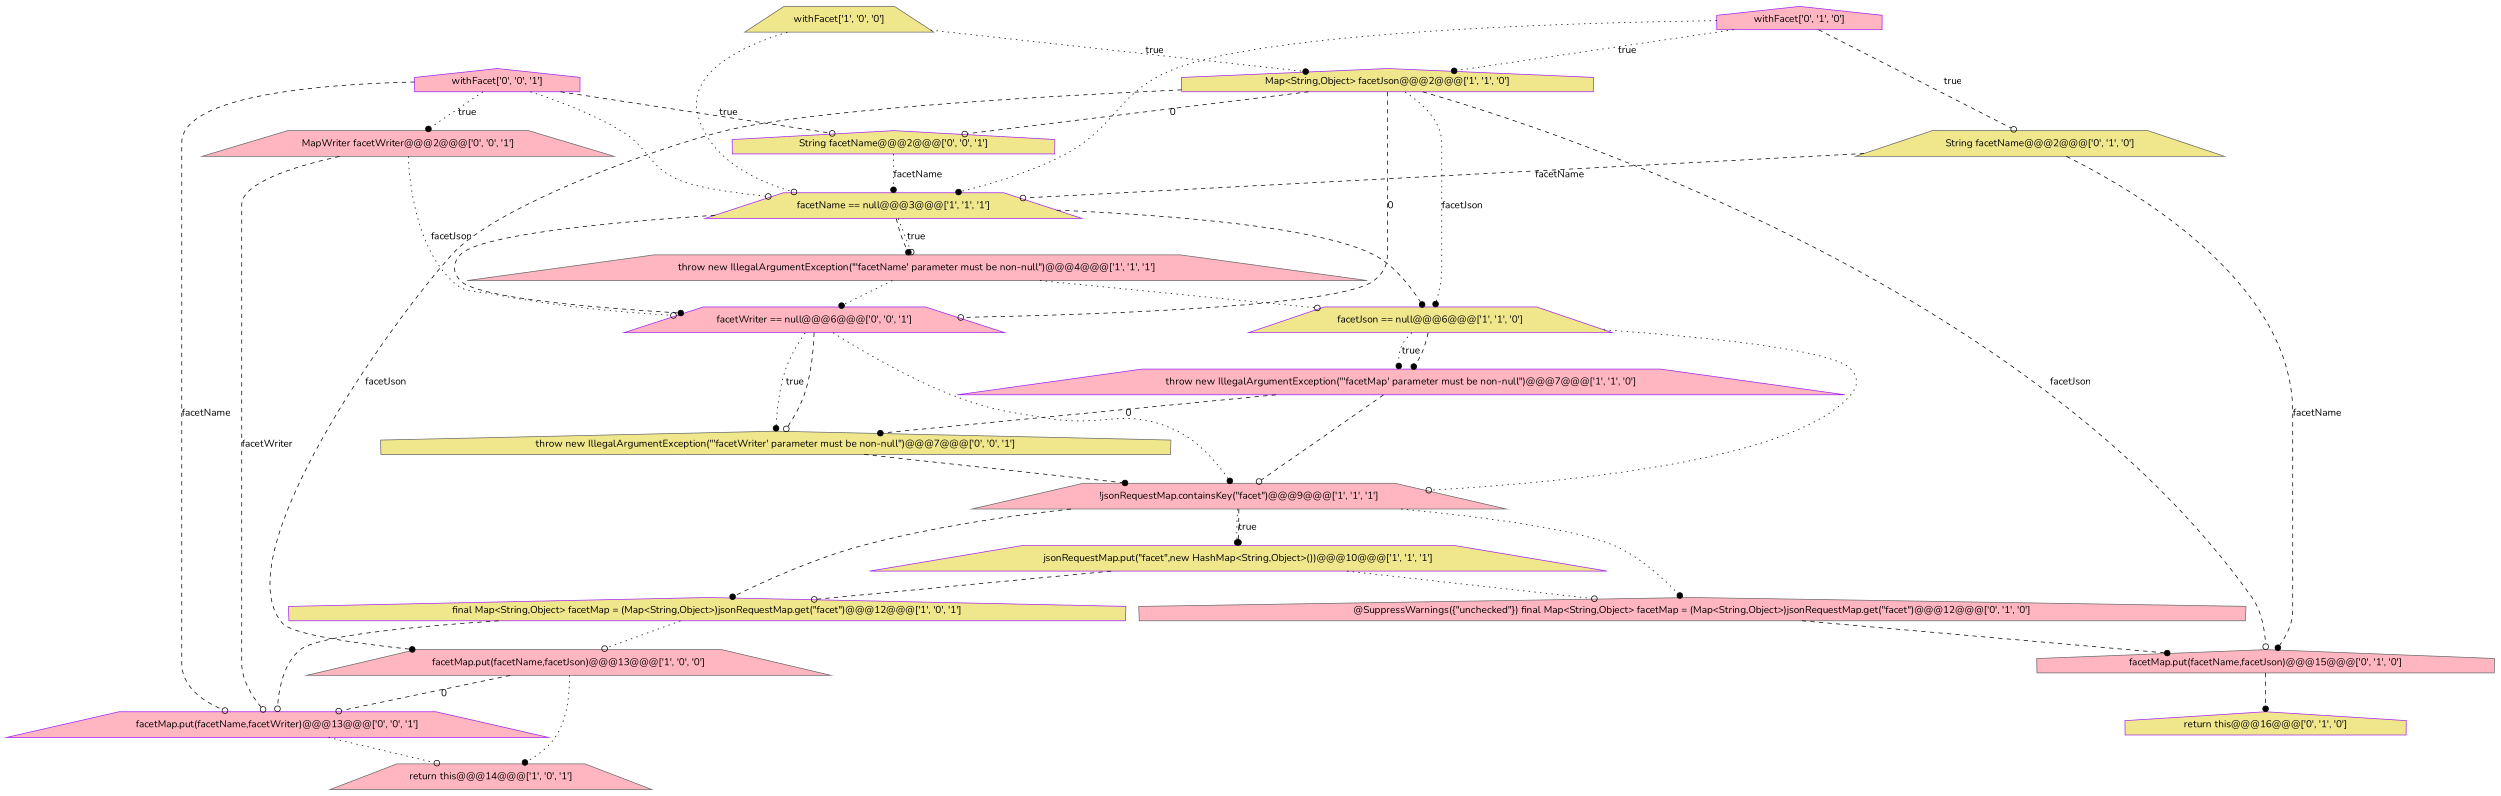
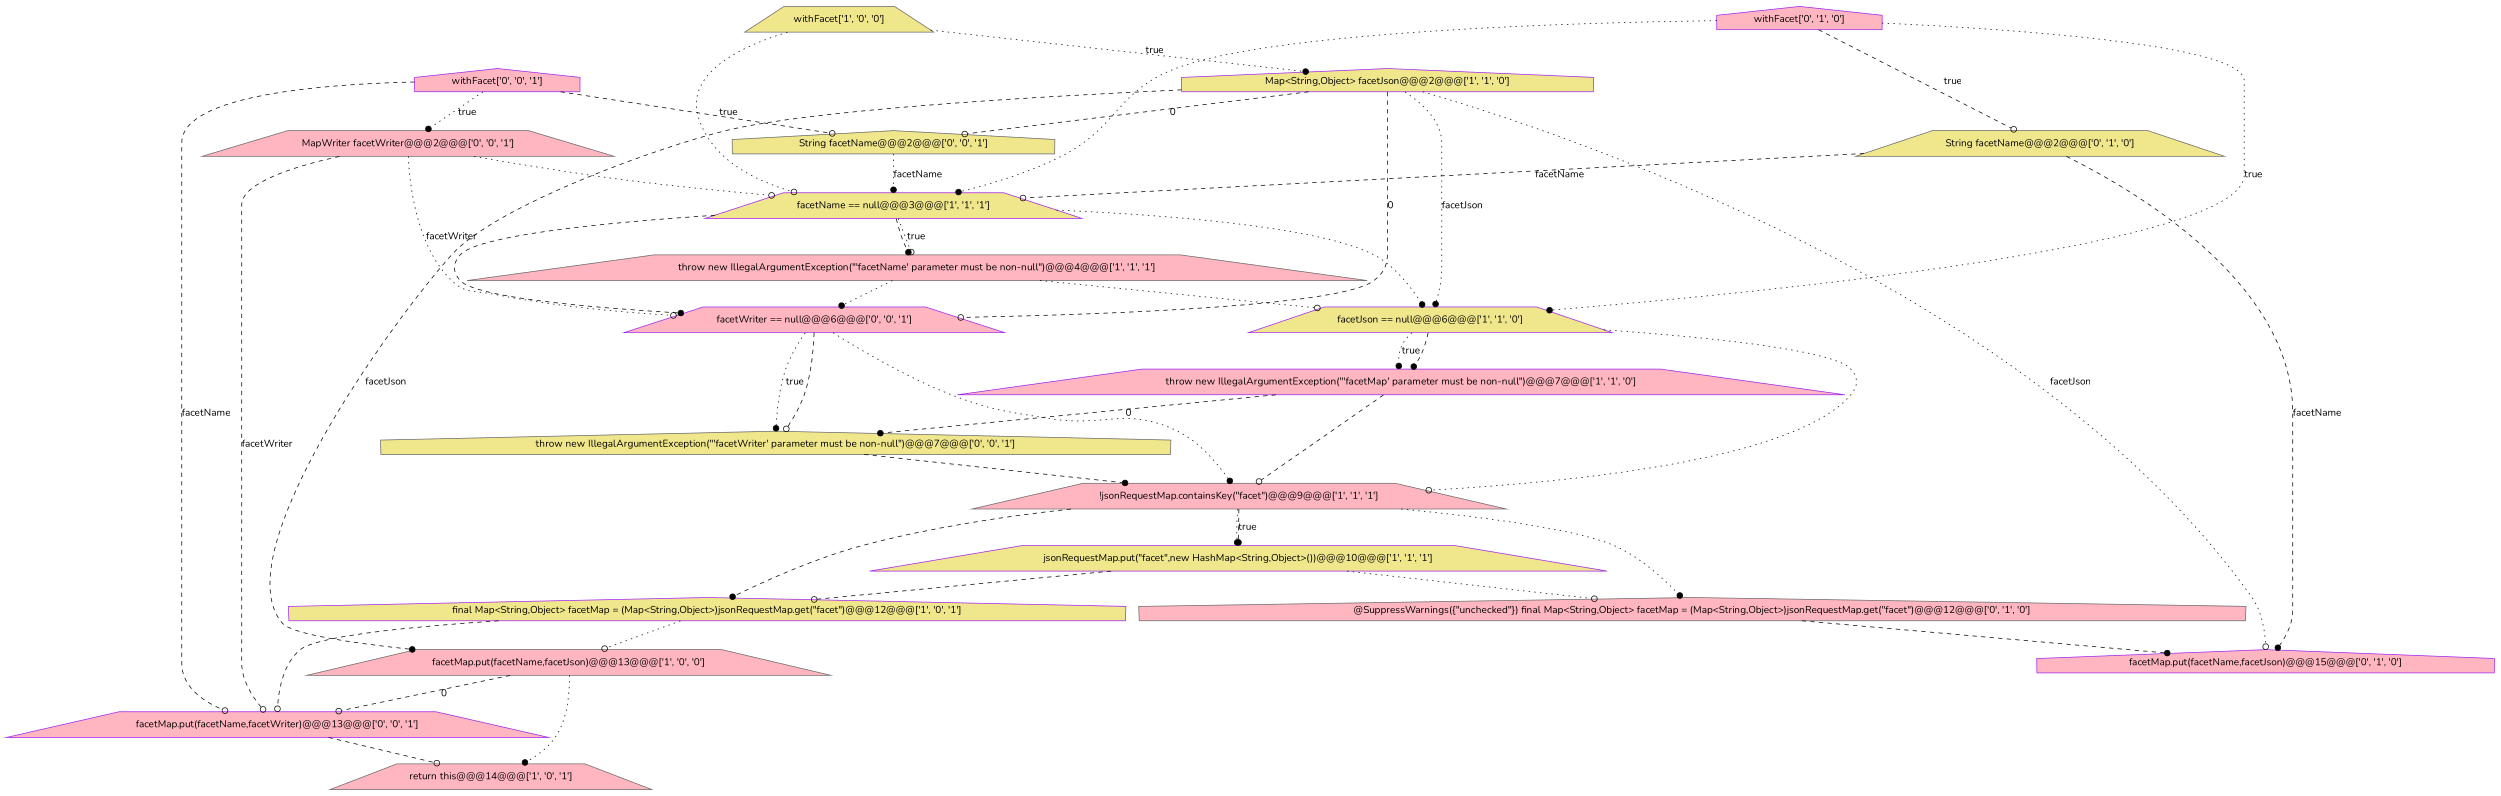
edge "withFacet['0', '1', '0']" -> "Map<String,Object> facetJson@@@2@@@['1', '1', '0']": now "withFacet['0', '1', '0']" -> "facetJson == null@@@6@@@['1', '1', '0']"
node "String facetName@@@2@@@['0', '0', '1']": color purple -> gray40
edge "withFacet['0', '0', '1']" -> "facetName == null@@@3@@@['1', '1', '1']": now "MapWriter facetWriter@@@2@@@['0', '0', '1']" -> "facetName == null@@@3@@@['1', '1', '1']"
edge "facetName == null@@@3@@@['1', '1', '1']" -> "facetJson == null@@@6@@@['1', '1', '0']": style dashed -> dotted
edge "MapWriter facetWriter@@@2@@@['0', '0', '1']" -> "facetWriter == null@@@6@@@['0', '0', '1']": label "facetJson" -> "facetWriter"
edge "Map<String,Object> facetJson@@@2@@@['1', '1', '0']" -> "facetMap.put(facetName,facetJson)@@@15@@@['0', '1', '0']": style dashed -> dotted
node "facetMap.put(facetName,facetJson)@@@15@@@['0', '1', '0']": color gray40 -> purple
node "return this@@@16@@@['0', '1', '0']": removed
edge "facetMap.put(facetName,facetWriter)@@@13@@@['0', '0', '1']" -> "return this@@@14@@@['1', '0', '1']": style dotted -> dashed
